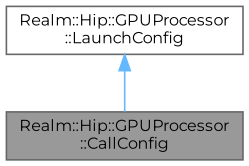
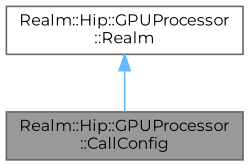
node "Realm::Hip::GPUProcessor ::LaunchConfig": label "Realm::Hip::GPUProcessor ::LaunchConfig" -> "Realm::Hip::GPUProcessor ::Realm"
